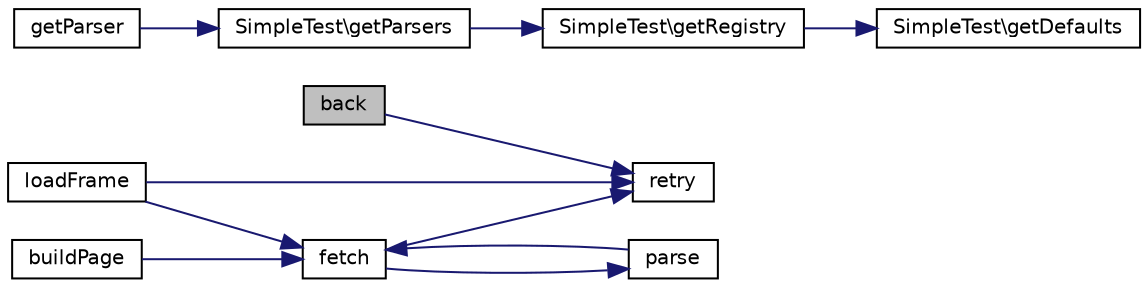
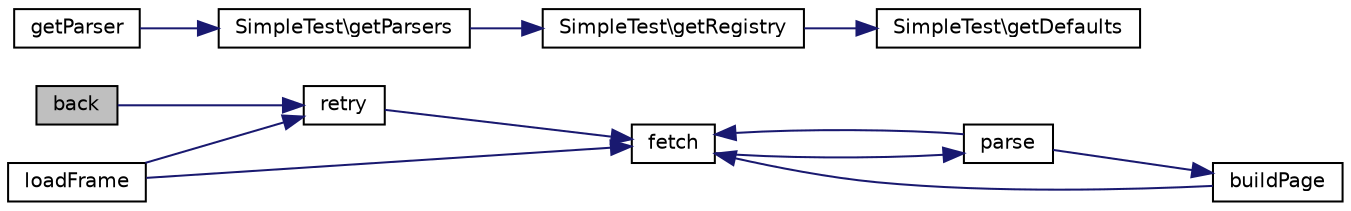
edge "parse" -> "buildPage": added
edge "fetch" -> "retry": reversed
